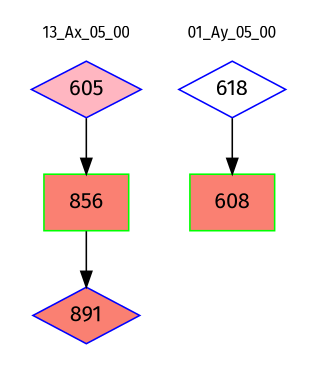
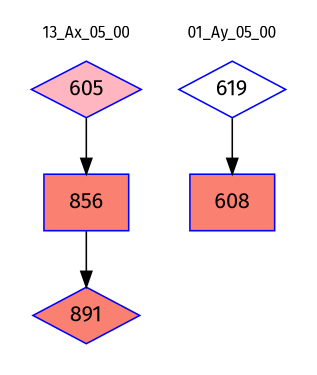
node "618": label "618" -> "619"
node "856": color green -> blue
node "608": color green -> blue
